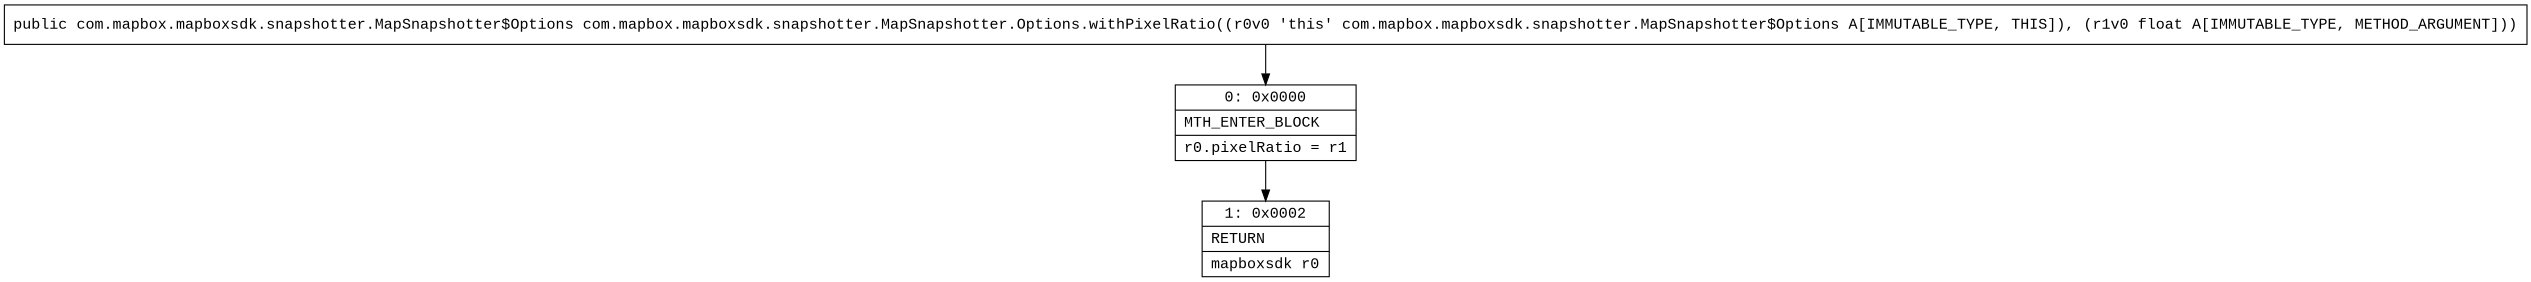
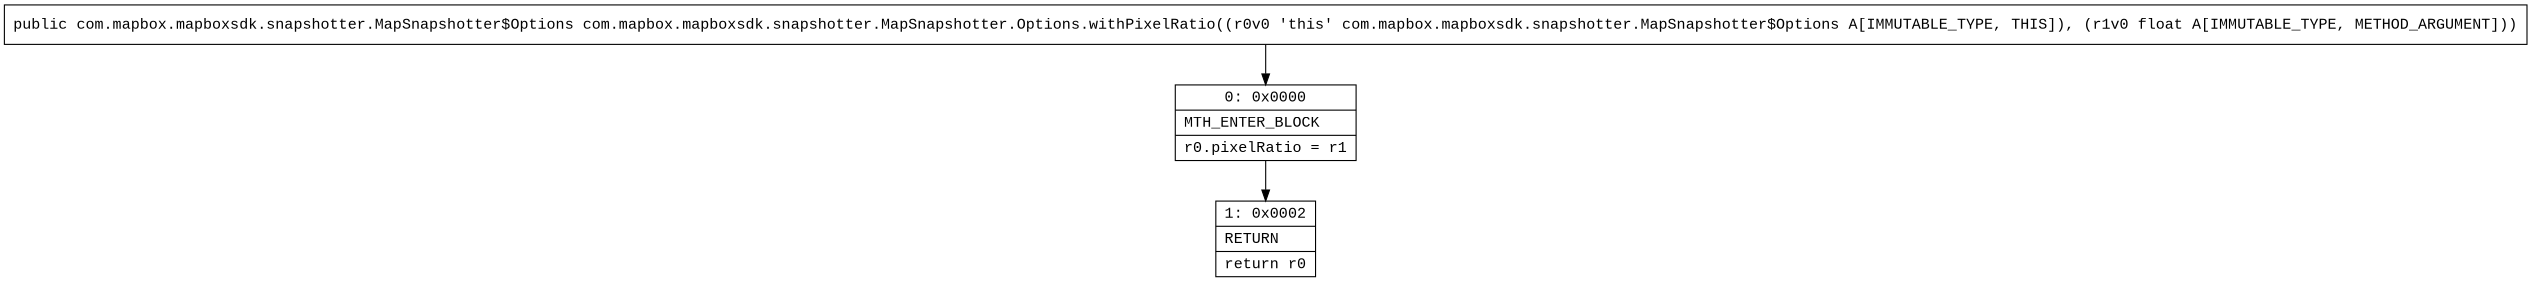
node "1: 0x0002": text "mapboxsdk r0" -> "return r0"
